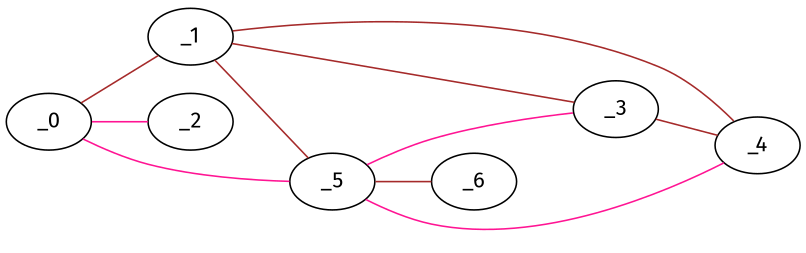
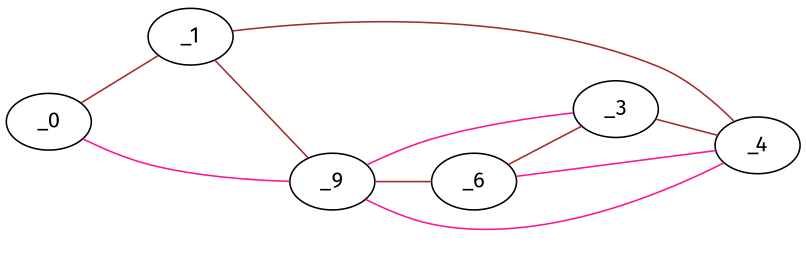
edge "_1" -- "_3": now "_6" -- "_3"
node "_2": removed
edge "_4" -- "_6": added
node "_5": label "_5" -> "_9"
